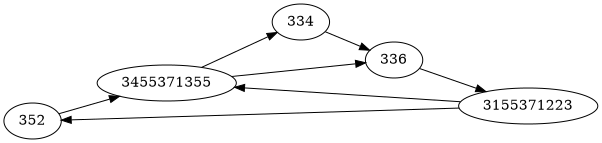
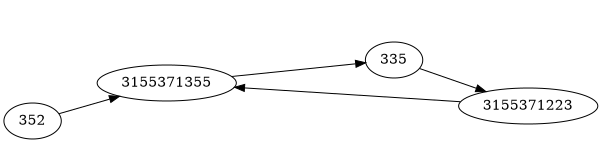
node "334": removed
node "336": label "336" -> "335"
node "3455371355": label "3455371355" -> "3155371355"
edge "3155371223" -> "352": removed
